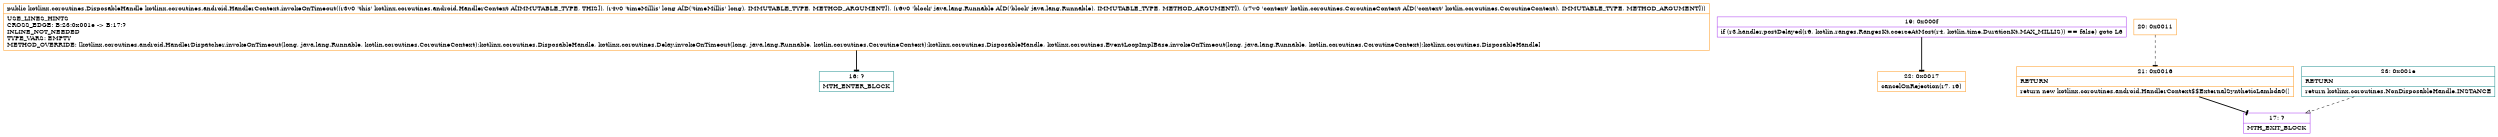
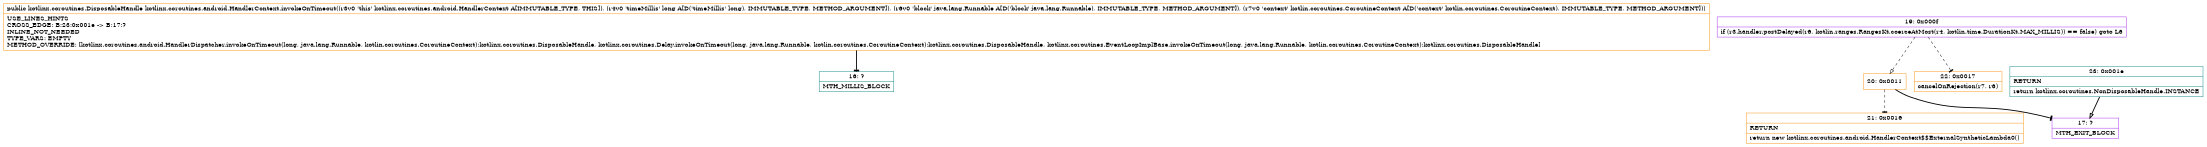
edge "19: 0x000f" -> "22: 0x0017": style bold -> dashed
edge "19: 0x000f" -> "20: 0x0011": added
node "16: ?": text "MTH_ENTER_BLOCK" -> "MTH_MILLIS_BLOCK"
edge "23: 0x001e" -> "17: ?": style dashed -> bold
edge "21: 0x0016" -> "17: ?": now "20: 0x0011" -> "17: ?"
